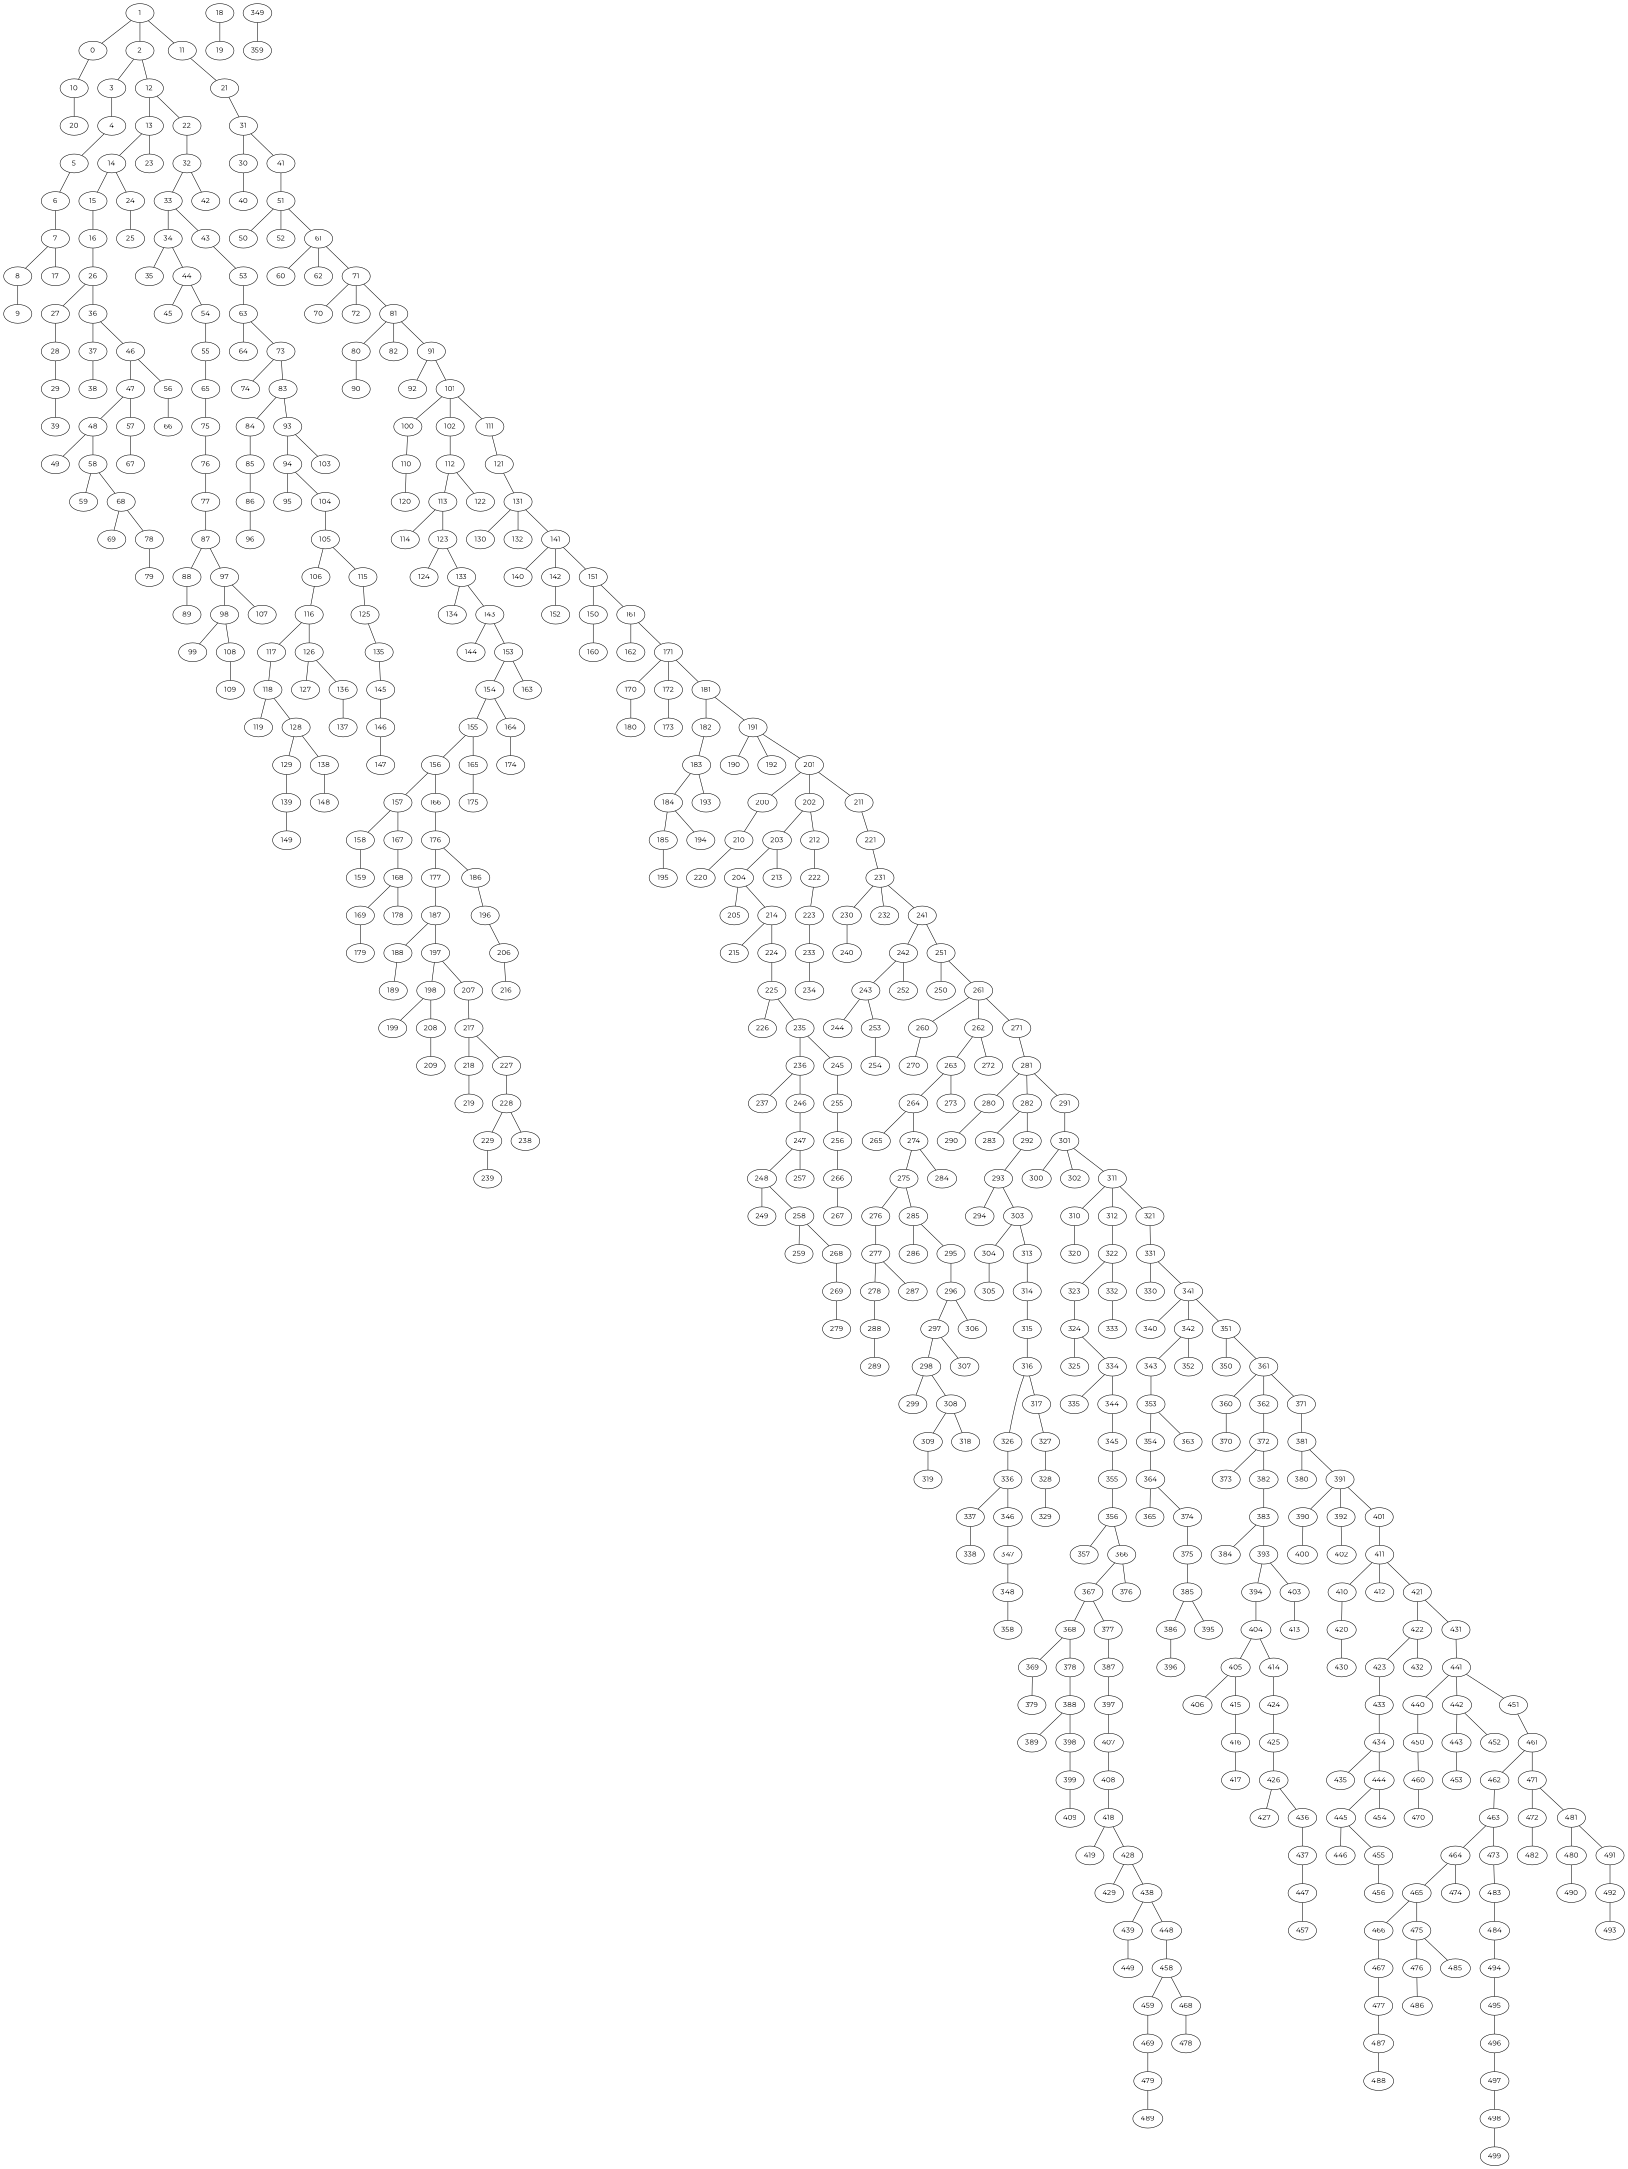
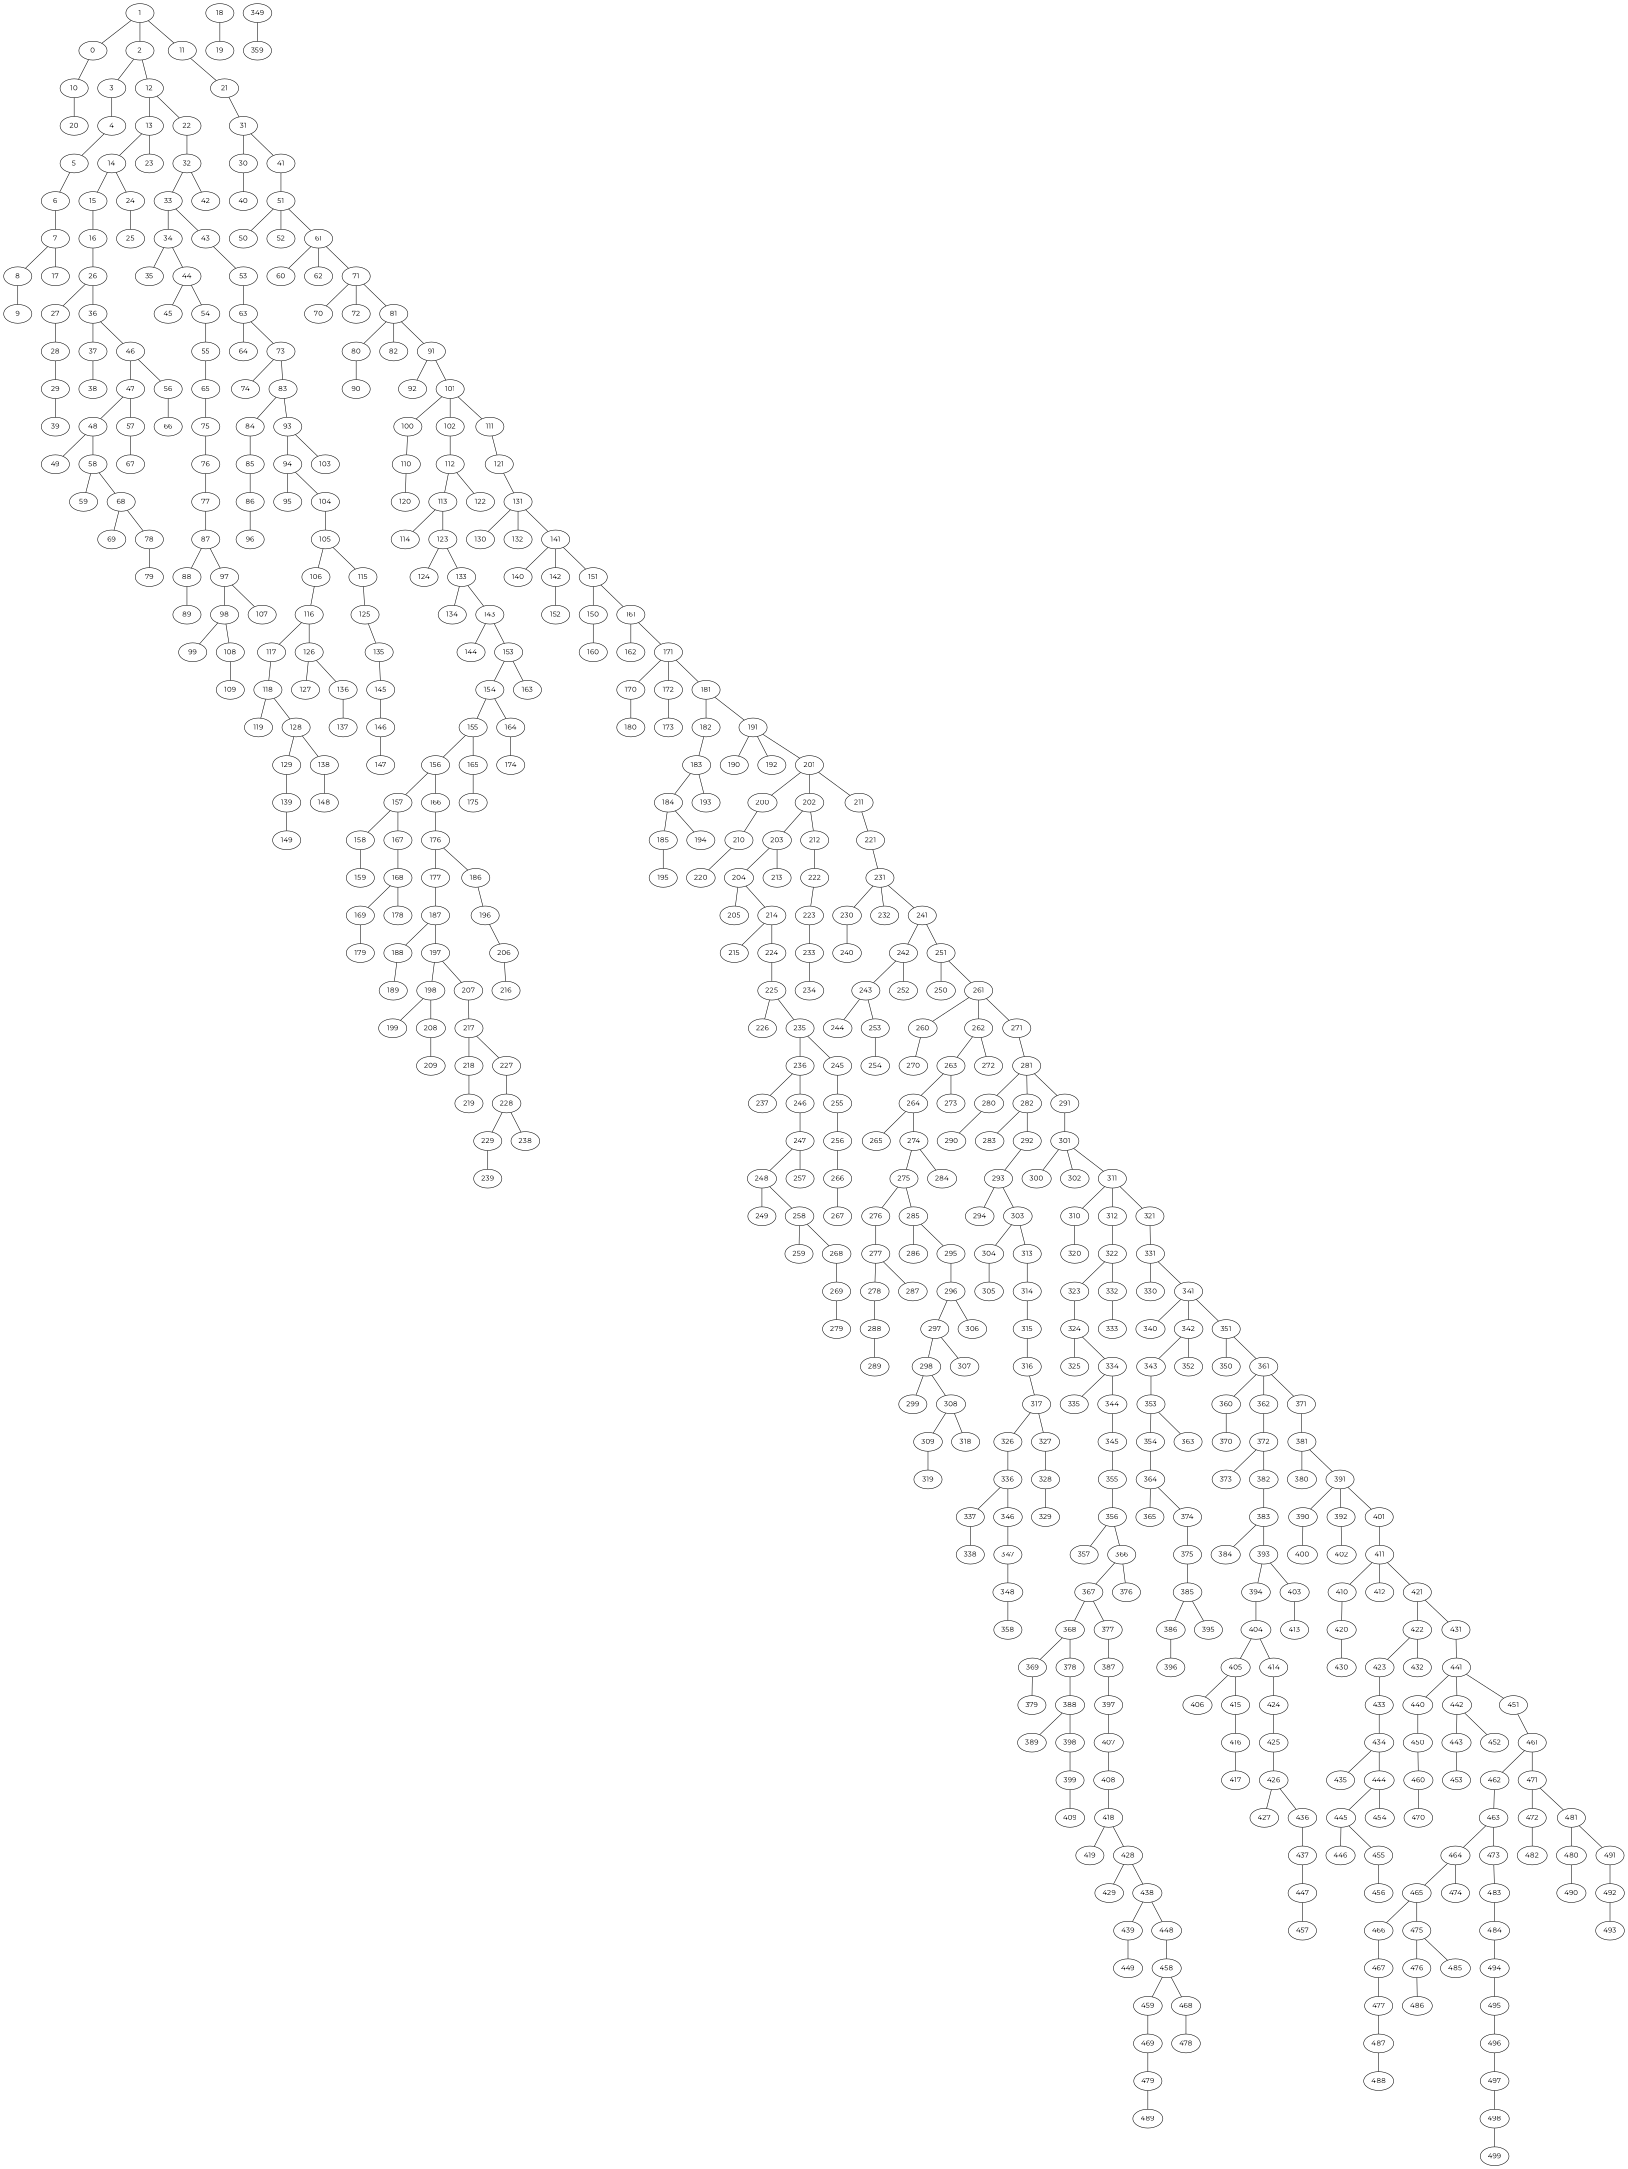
edge "316" -- "326": now "317" -- "326"
